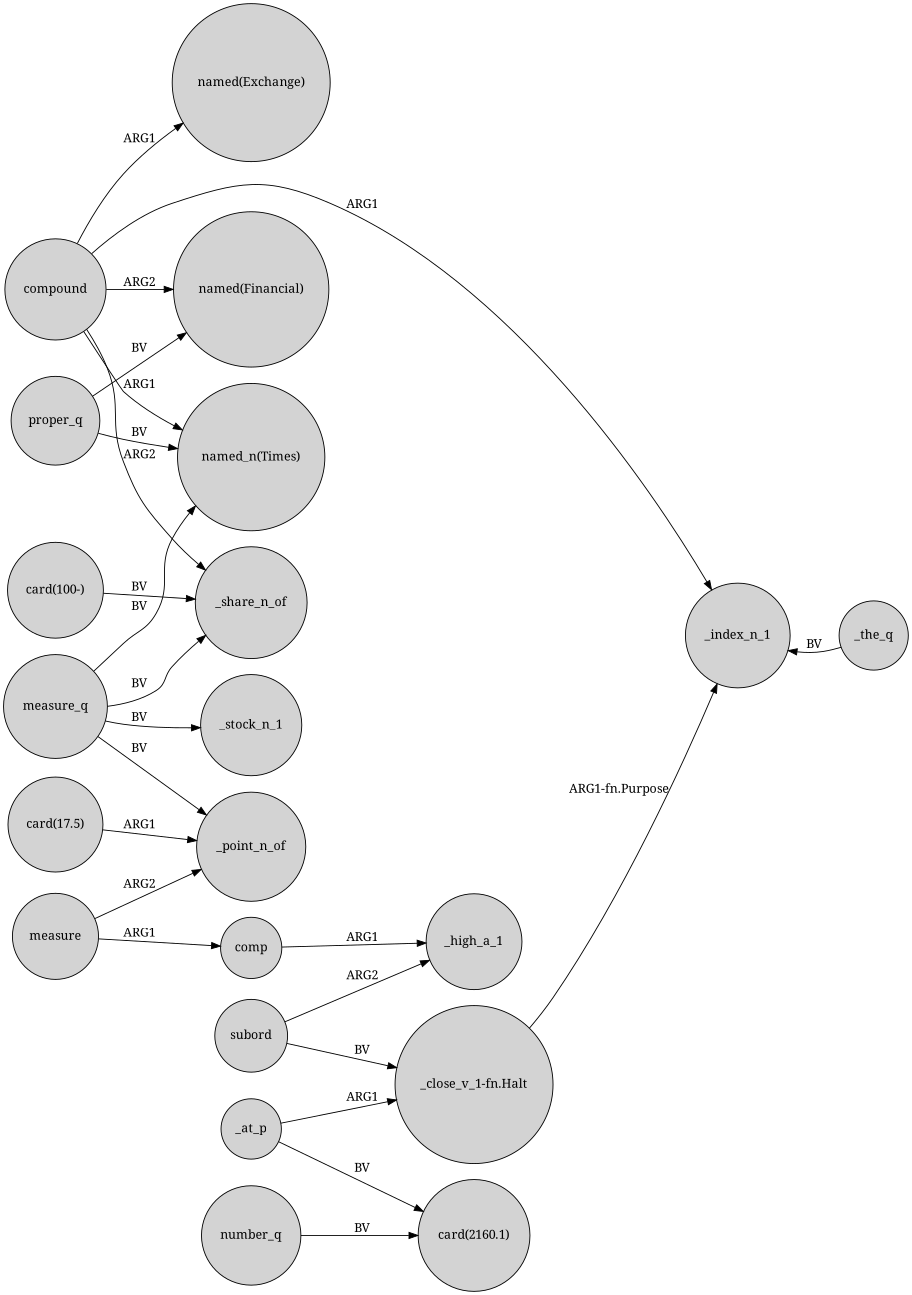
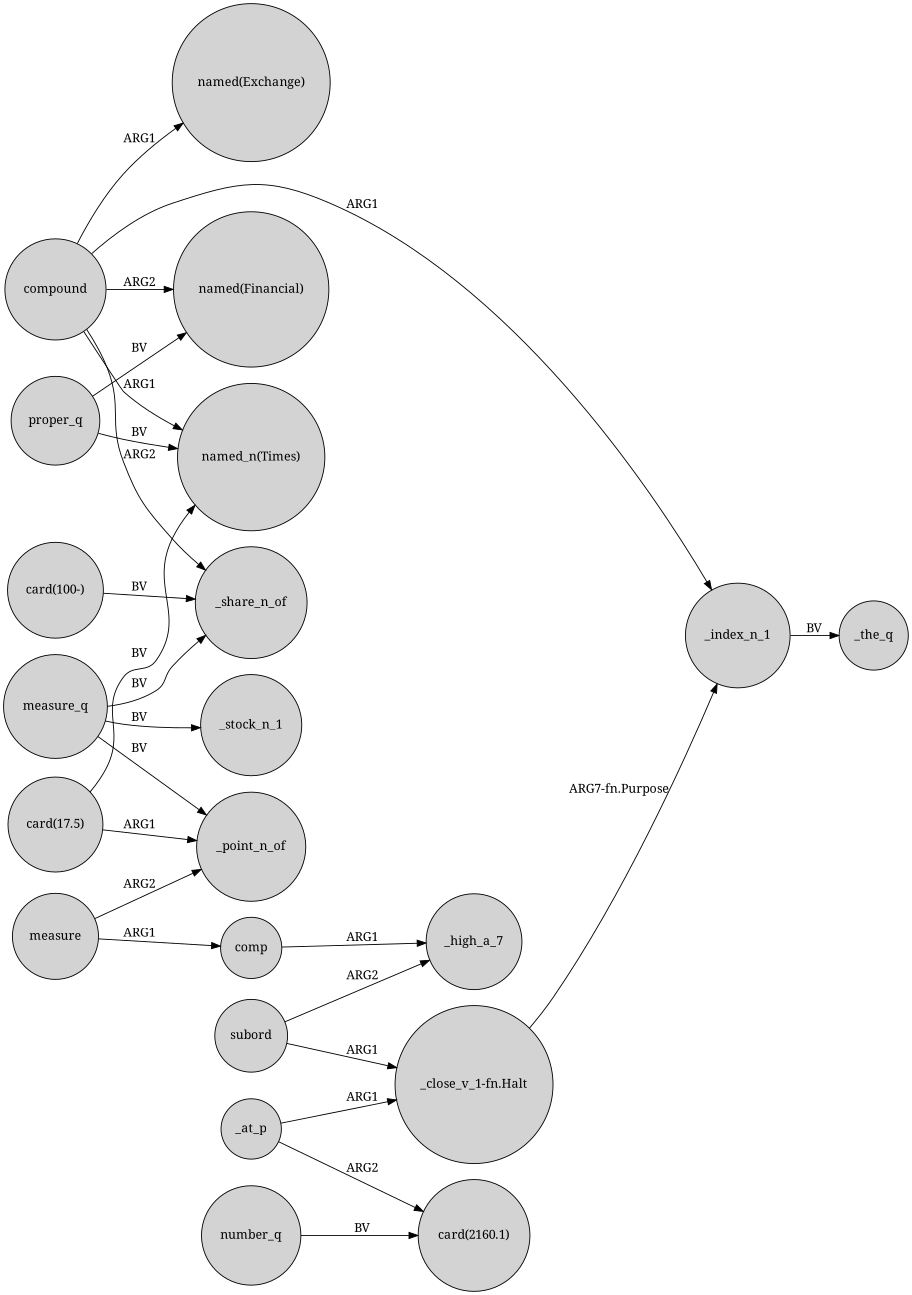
edge "measure_q" -> "named_n(Times)": now "card(17.5)" -> "named_n(Times)"
edge "_the_q" -> "_index_n_1": reversed
edge "_close_v_1-fn.Halt" -> "_index_n_1": label "ARG1-fn.Purpose" -> "ARG7-fn.Purpose"
node "_high_a_1": label "_high_a_1" -> "_high_a_7"
edge "subord" -> "_close_v_1-fn.Halt": label "BV" -> "ARG1"
edge "_at_p" -> "card(2160.1)": label "BV" -> "ARG2"
